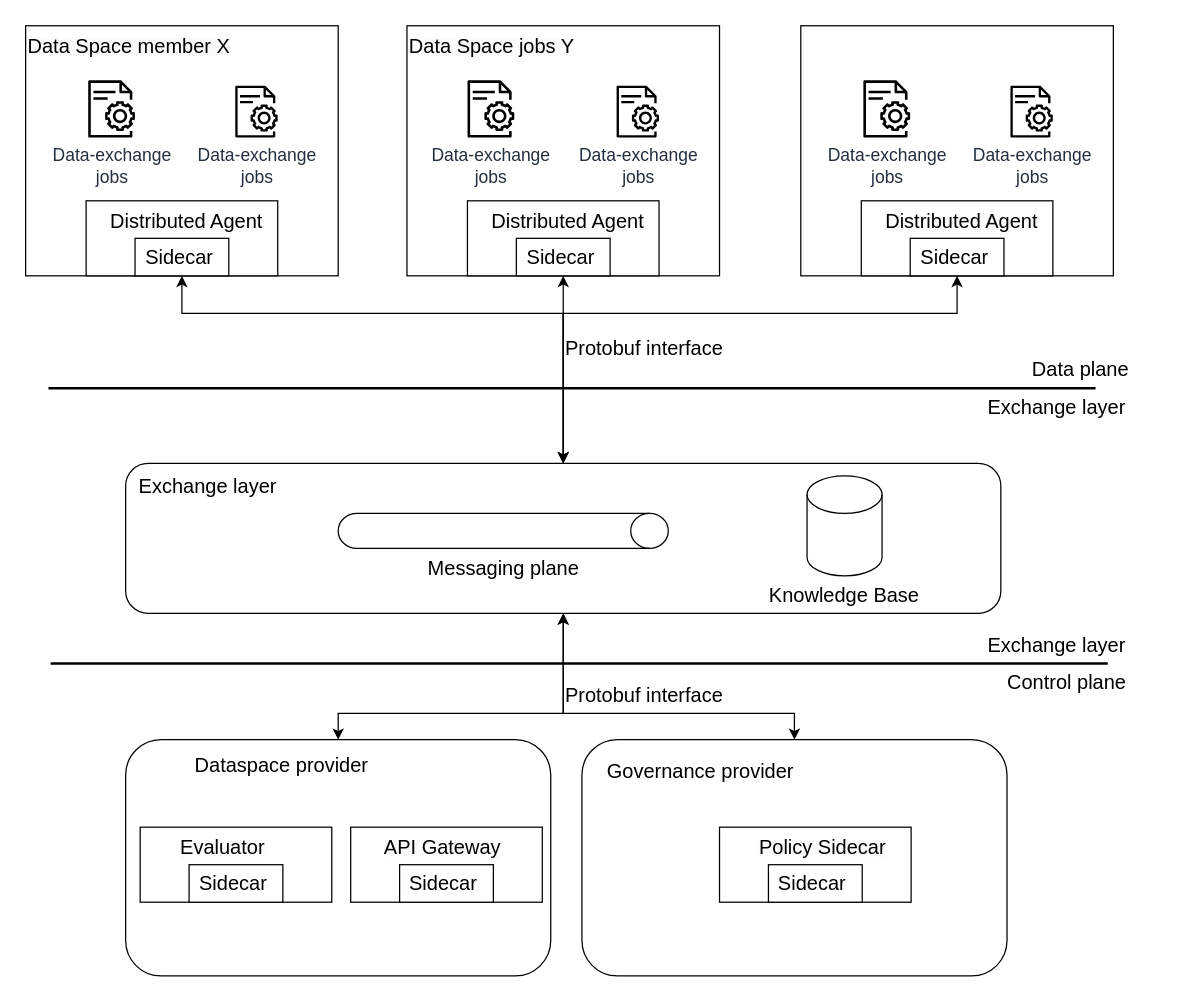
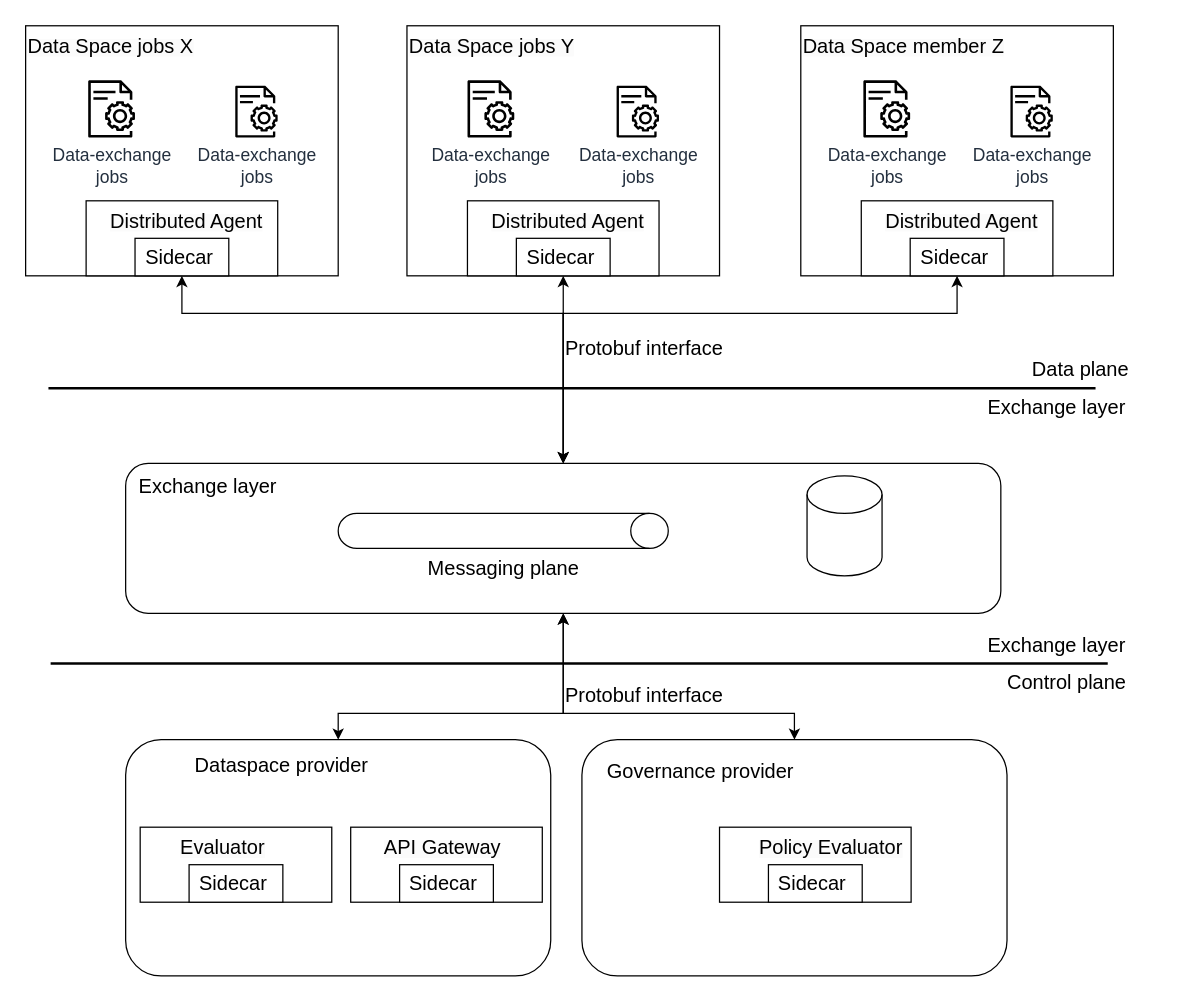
node "Data Space member X": label "Data Space member X" -> "Data Space jobs X"
node "Data Space member Z": added
node "Knowledge Base": removed
node "Policy Sidecar": label "Policy Sidecar" -> "Policy Evaluator"
